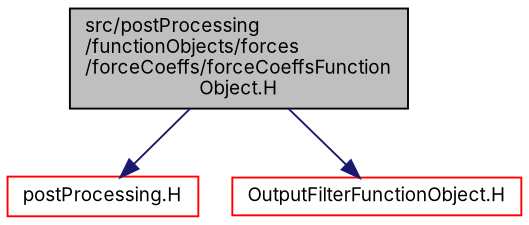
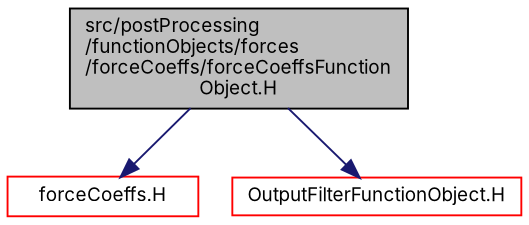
node "postProcessing.H": label "postProcessing.H" -> "forceCoeffs.H"
